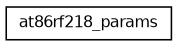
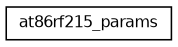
node "at86rf218_params": label "at86rf218_params" -> "at86rf215_params"
